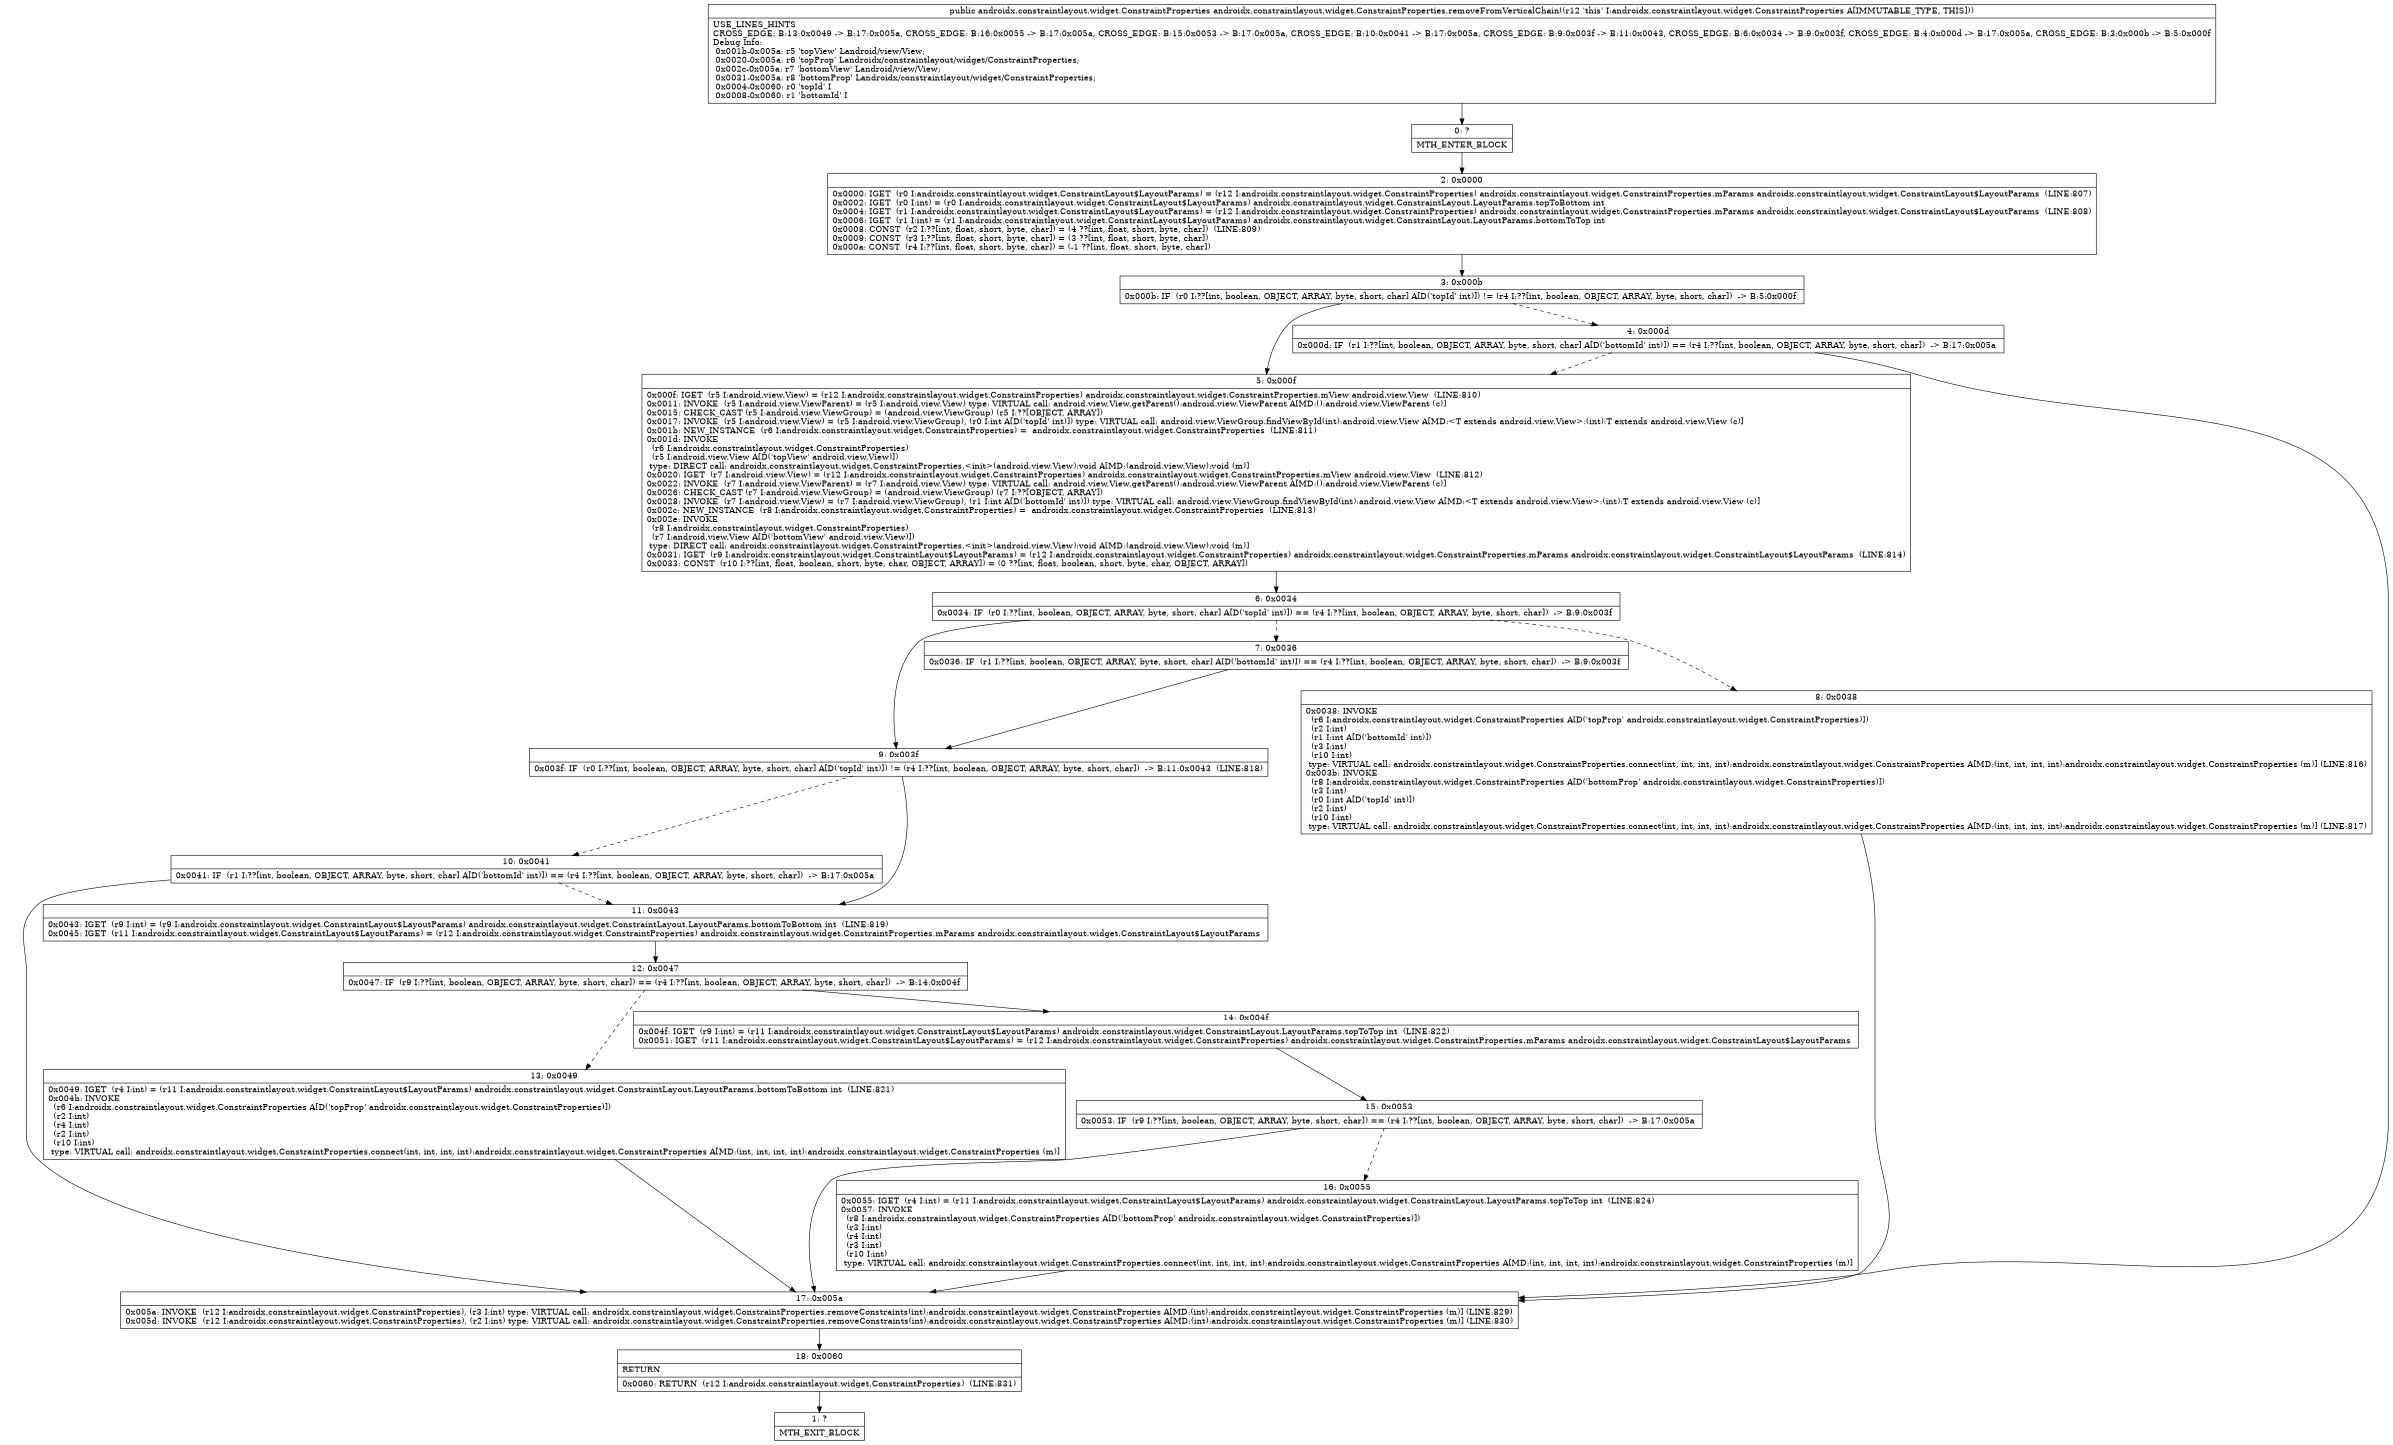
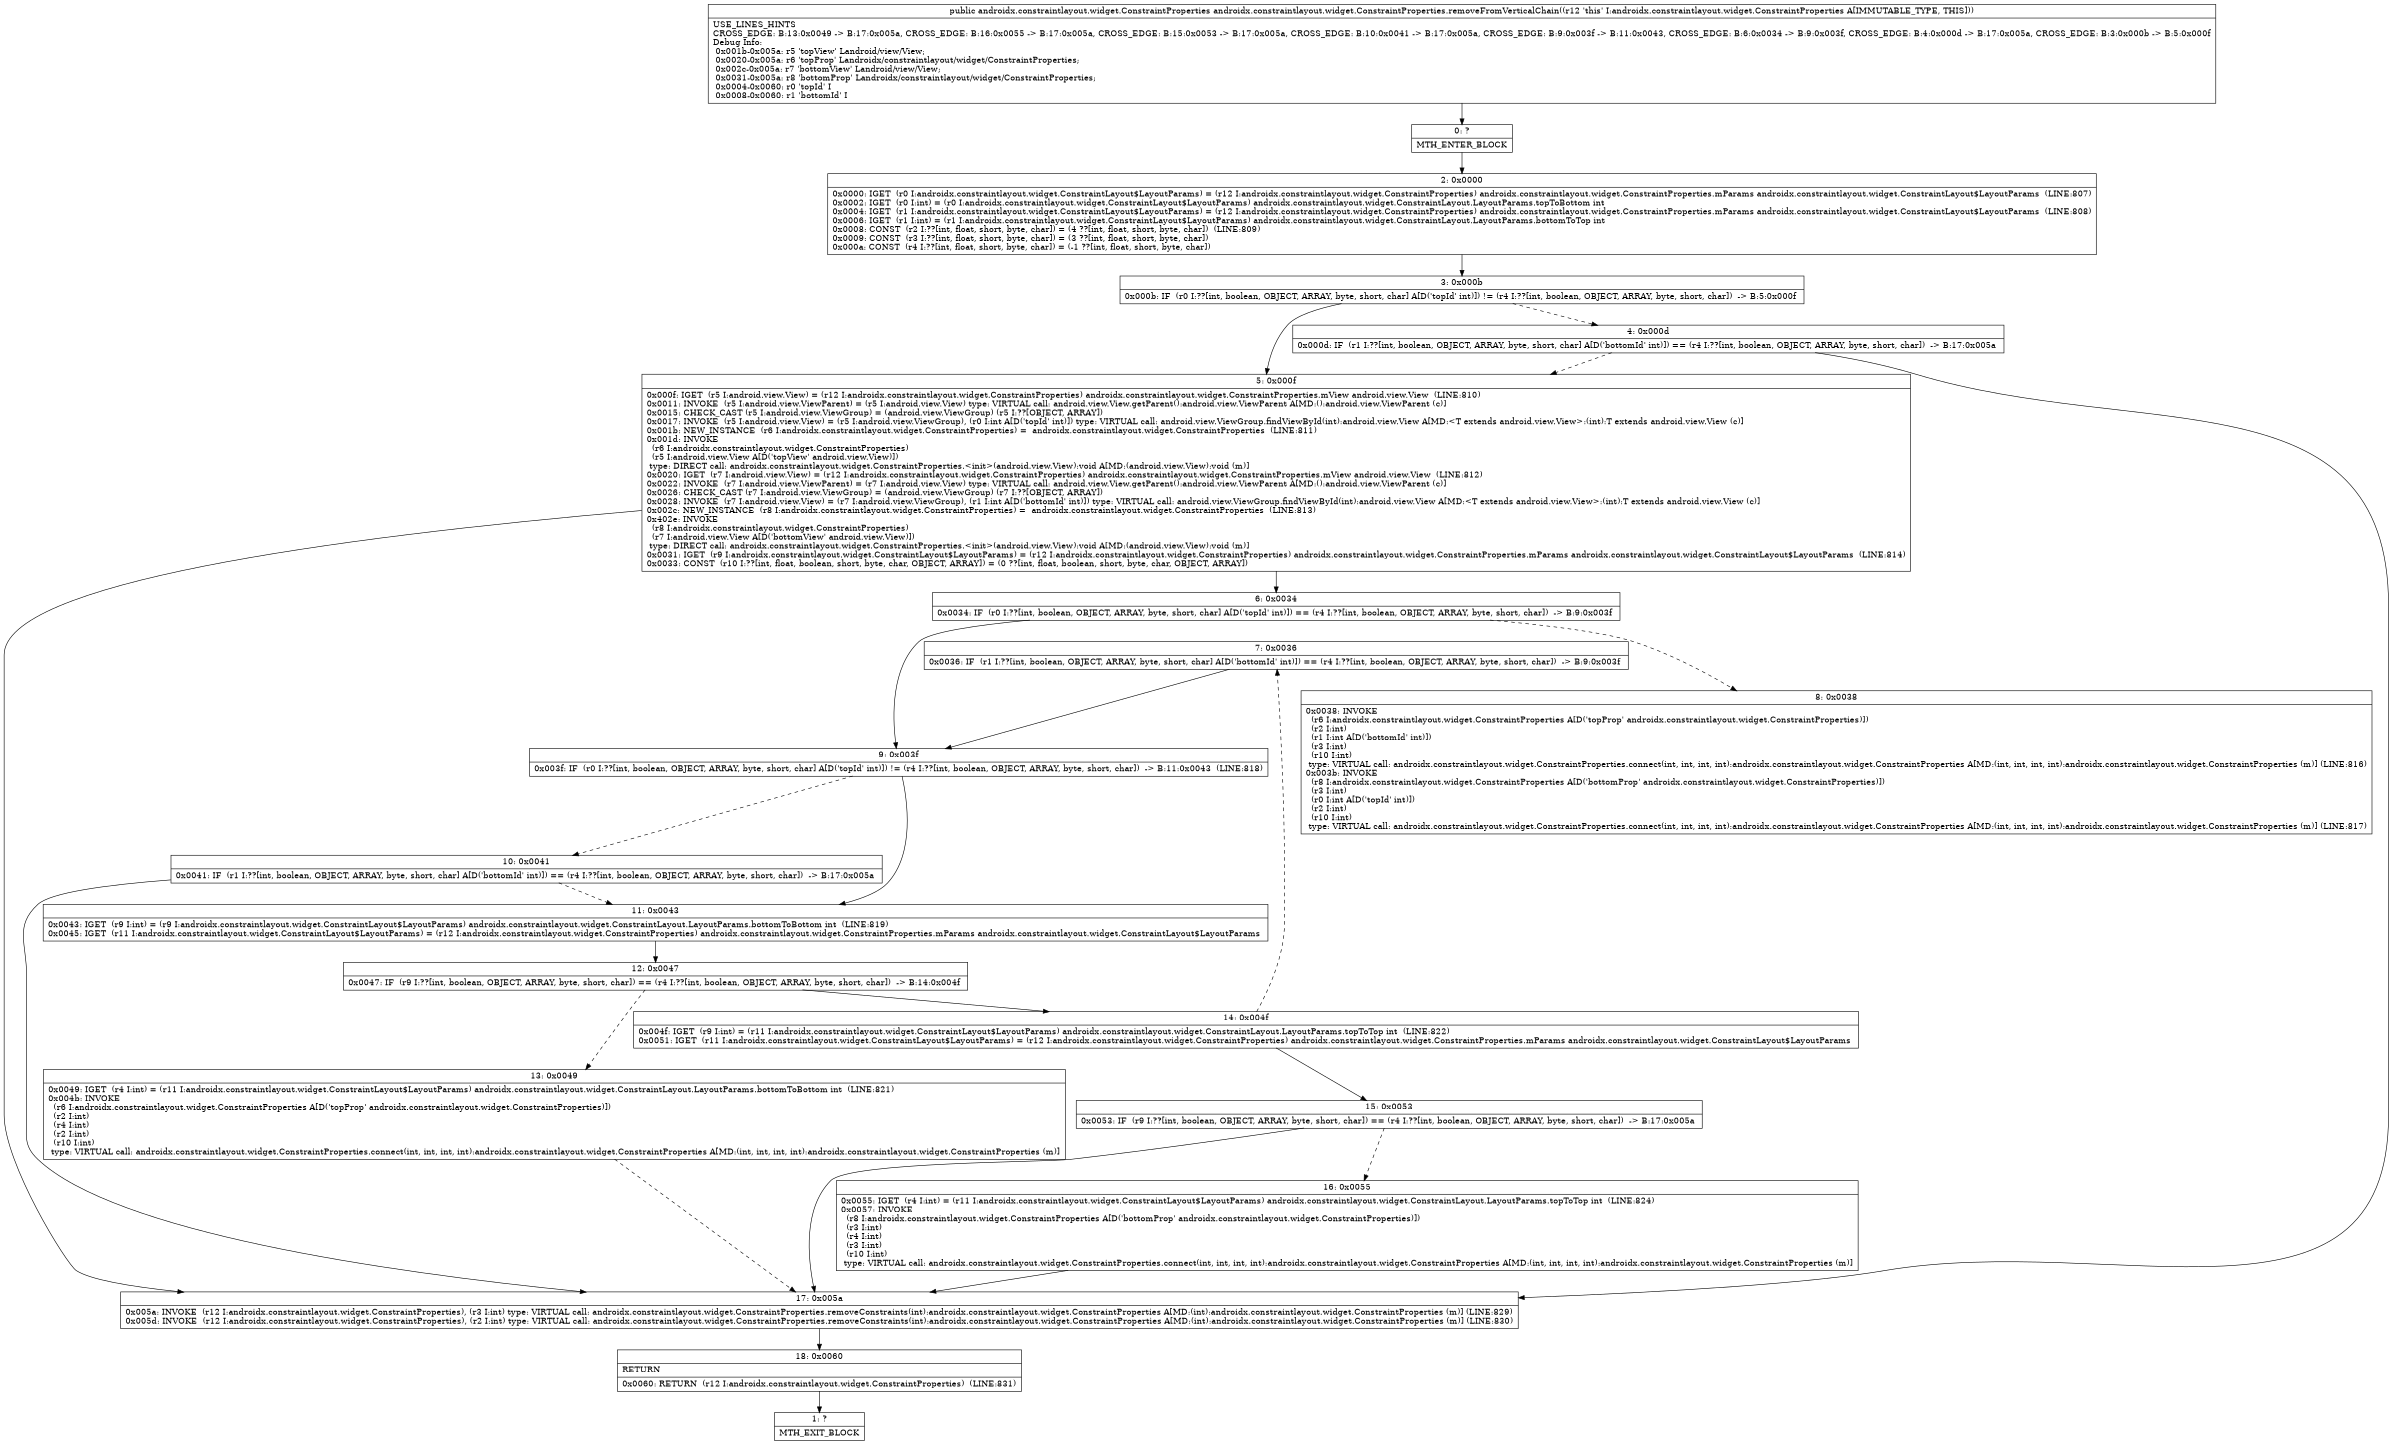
node "5: 0x000f": text "0x002e: INVOKE" -> "0x402e: INVOKE"
edge "6: 0x0034" -> "7: 0x0036": now "14: 0x004f" -> "7: 0x0036"
edge "13: 0x0049" -> "17: 0x005a": style solid -> dashed
edge "8: 0x0038" -> "17: 0x005a": now "5: 0x000f" -> "17: 0x005a"
